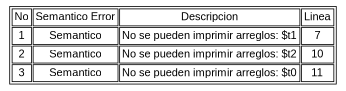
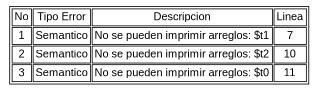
node "No": text "Semantico Error" -> "Tipo Error"
